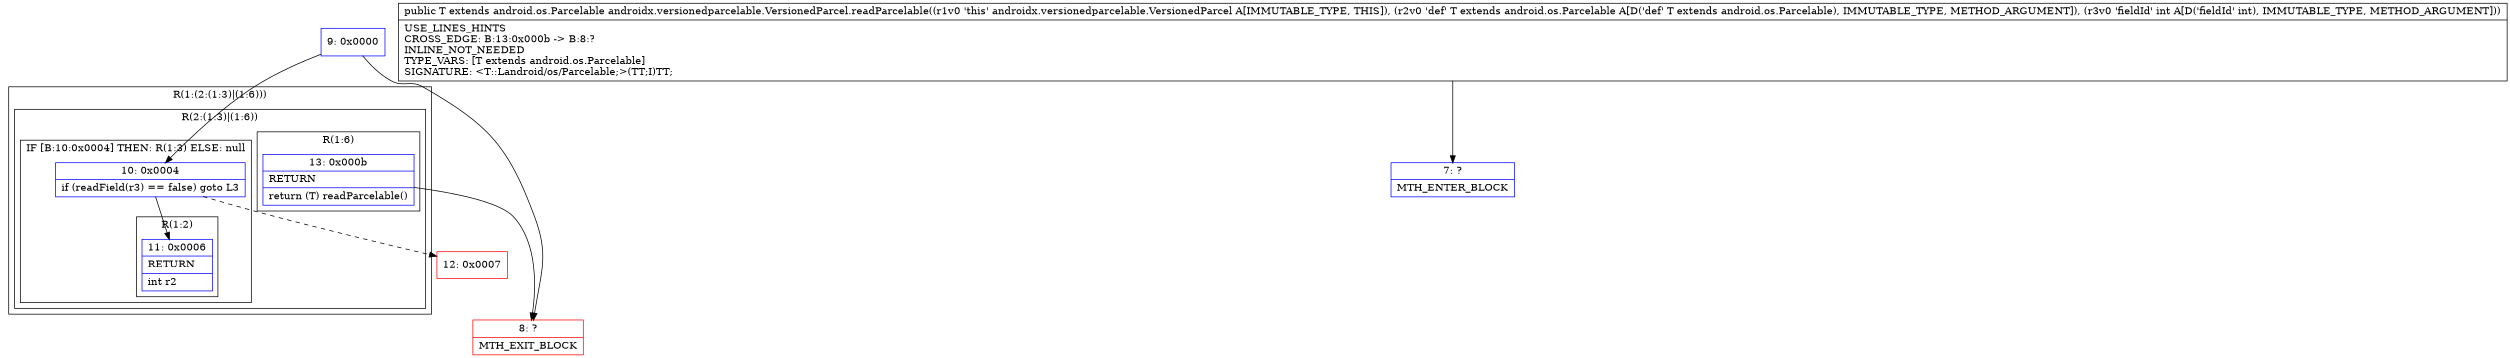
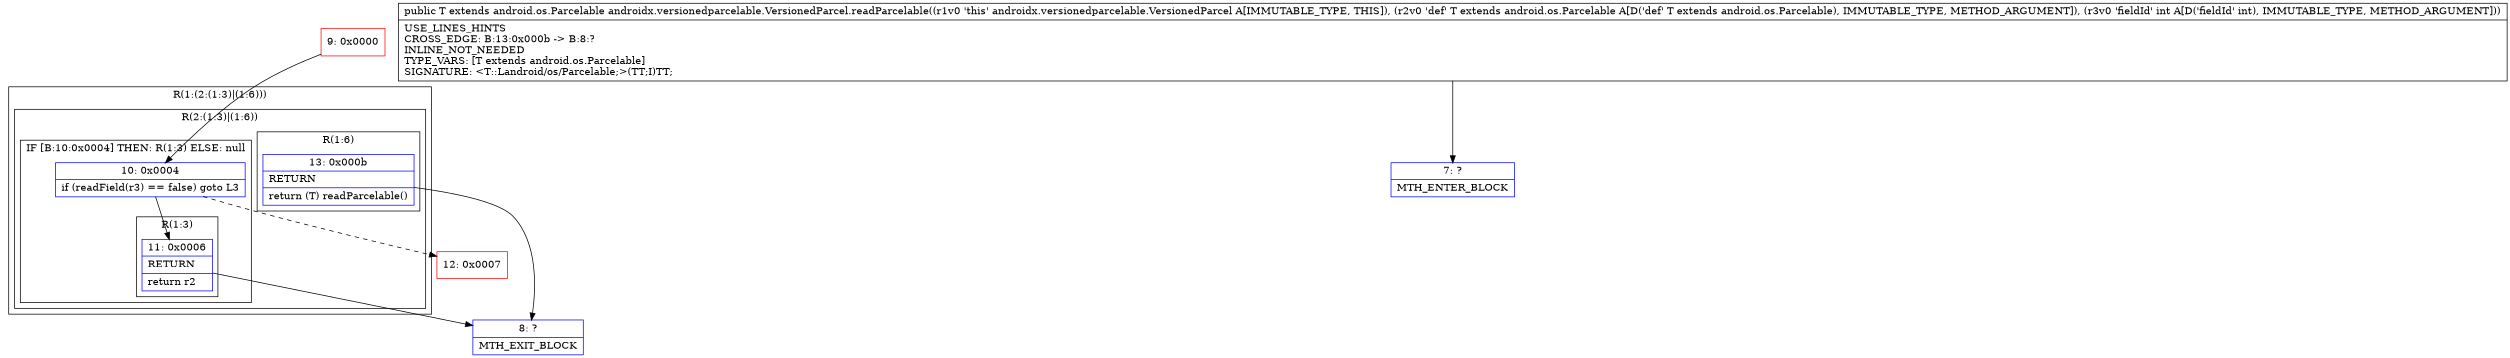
node "9: 0x0000": color blue -> red
edge "9: 0x0000" -> "8: ?": now "11: 0x0006" -> "8: ?"
cluster "R(1:2)": label "R(1:2)" -> "R(1:3)"
node "11: 0x0006": text "int r2" -> "return r2"
node "8: ?": color red -> blue
